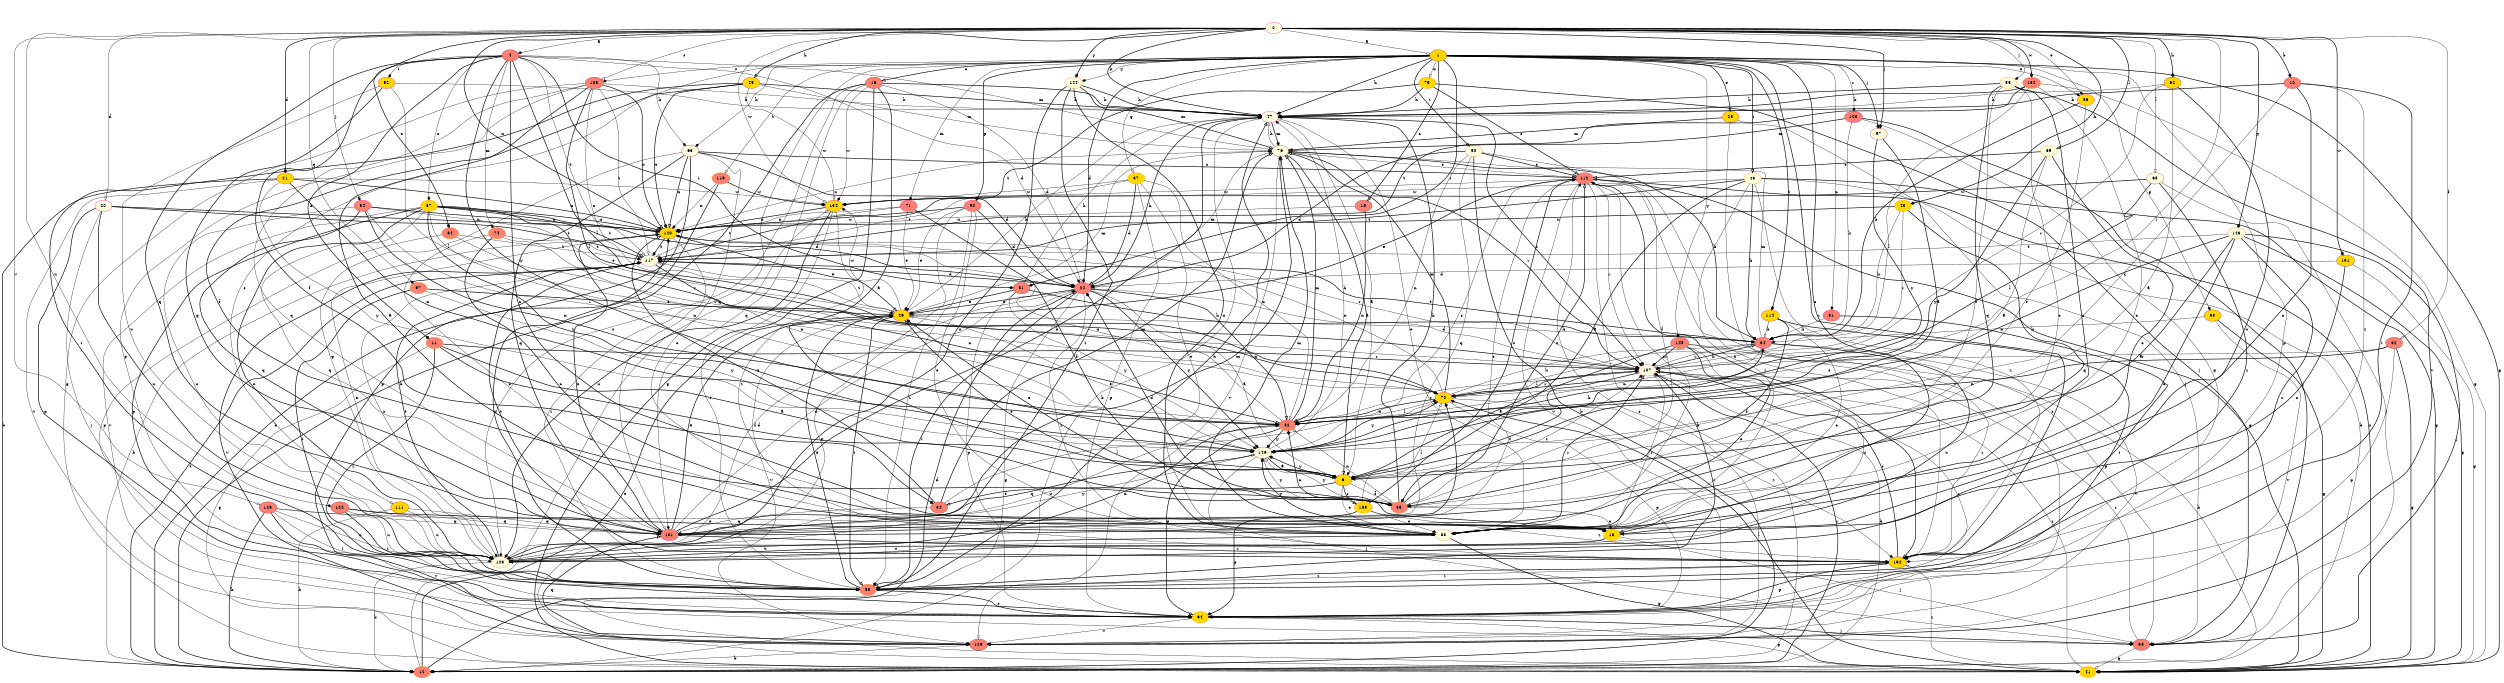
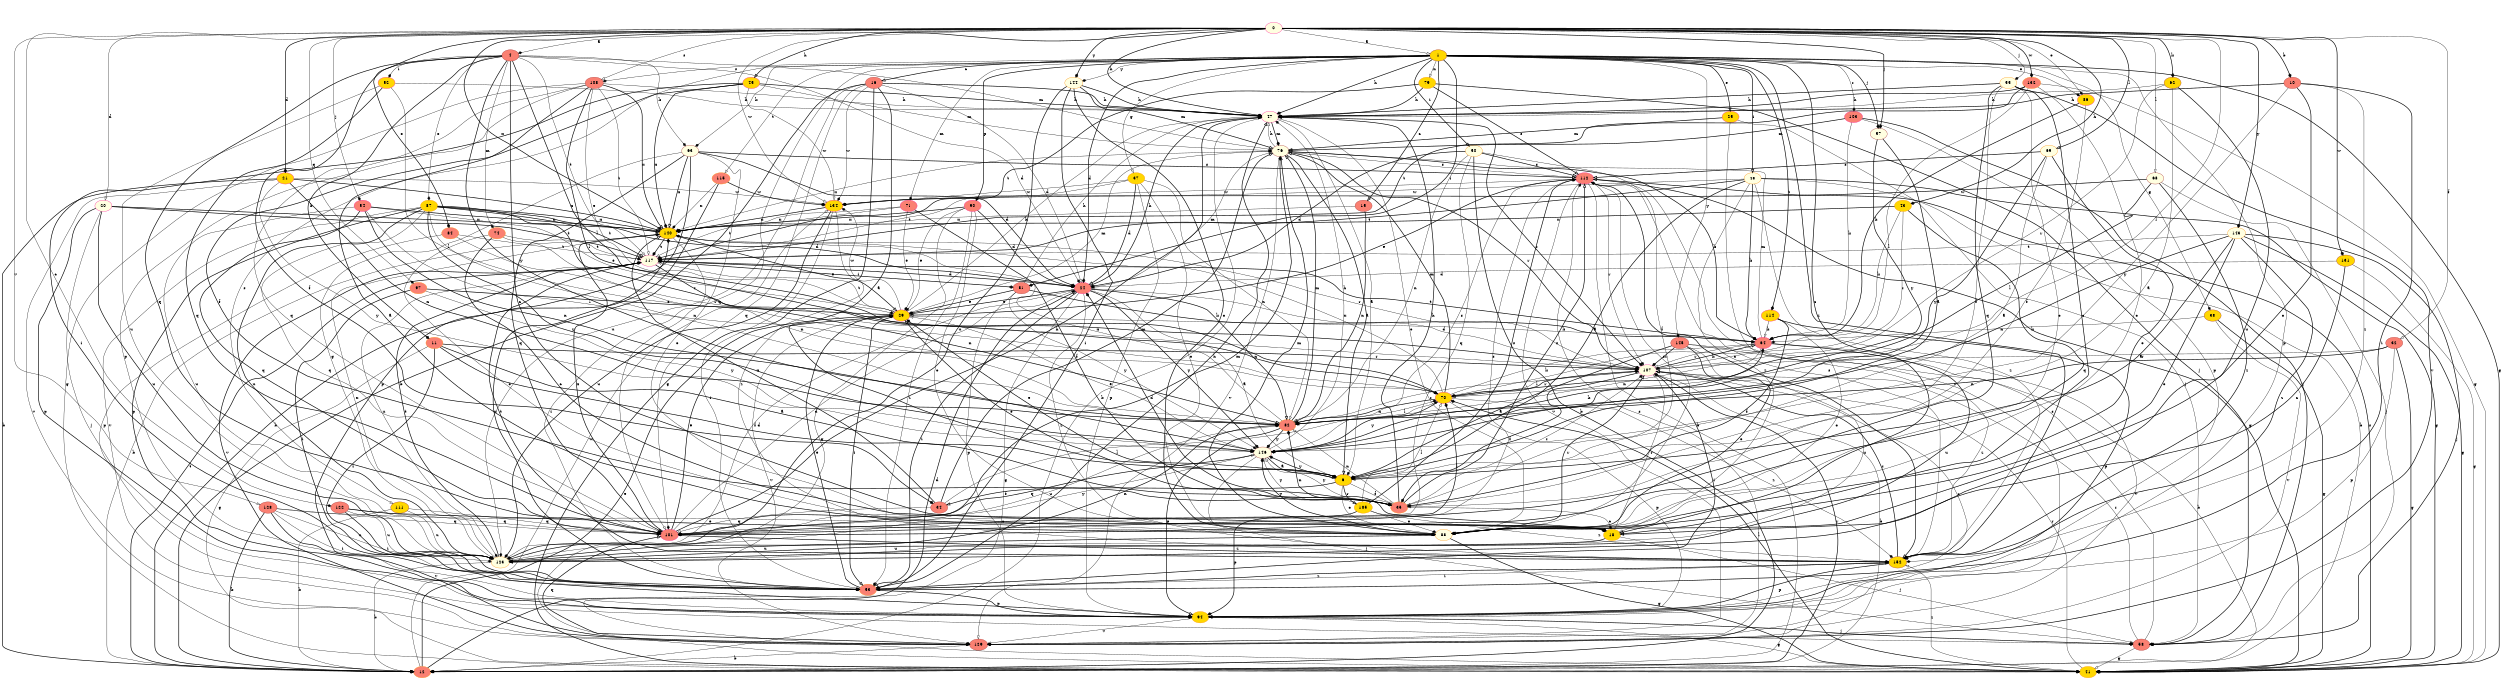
edge "4" -> "51": now "117" -> "51"
edge "0" -> "122": label "u" -> "c"
node "81": removed
edge "53" -> "94": label "s" -> "p"
